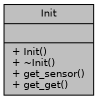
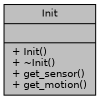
node "Init": text "+ get_get()" -> "+ get_motion()"
